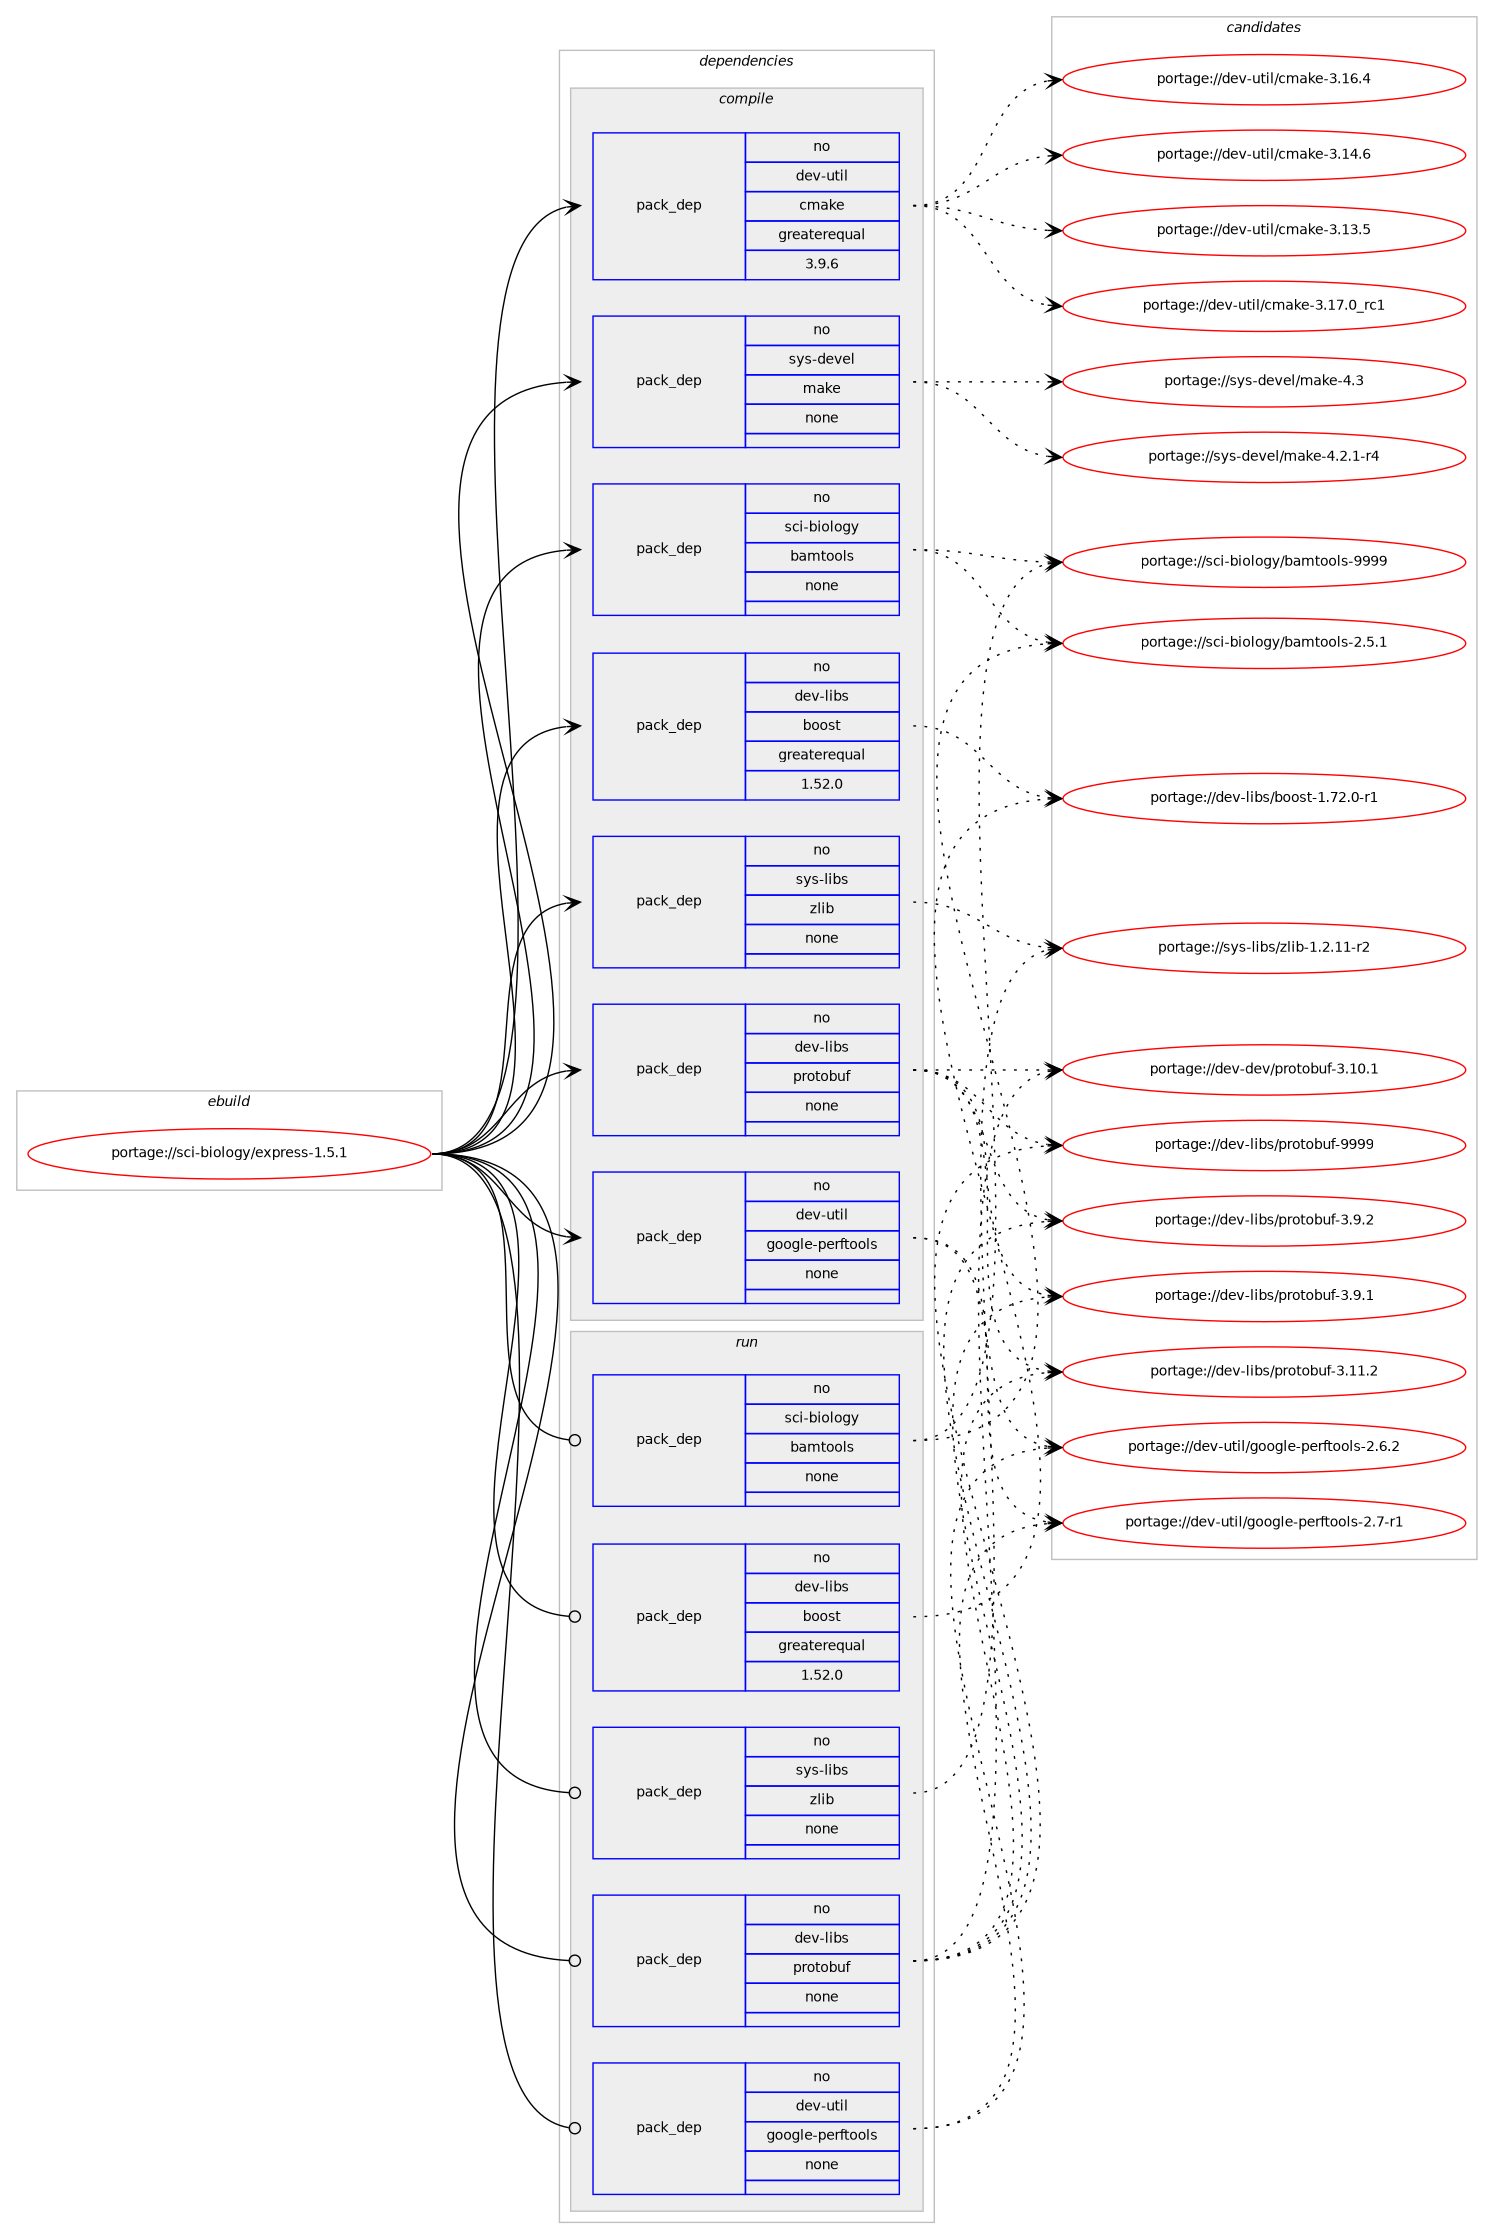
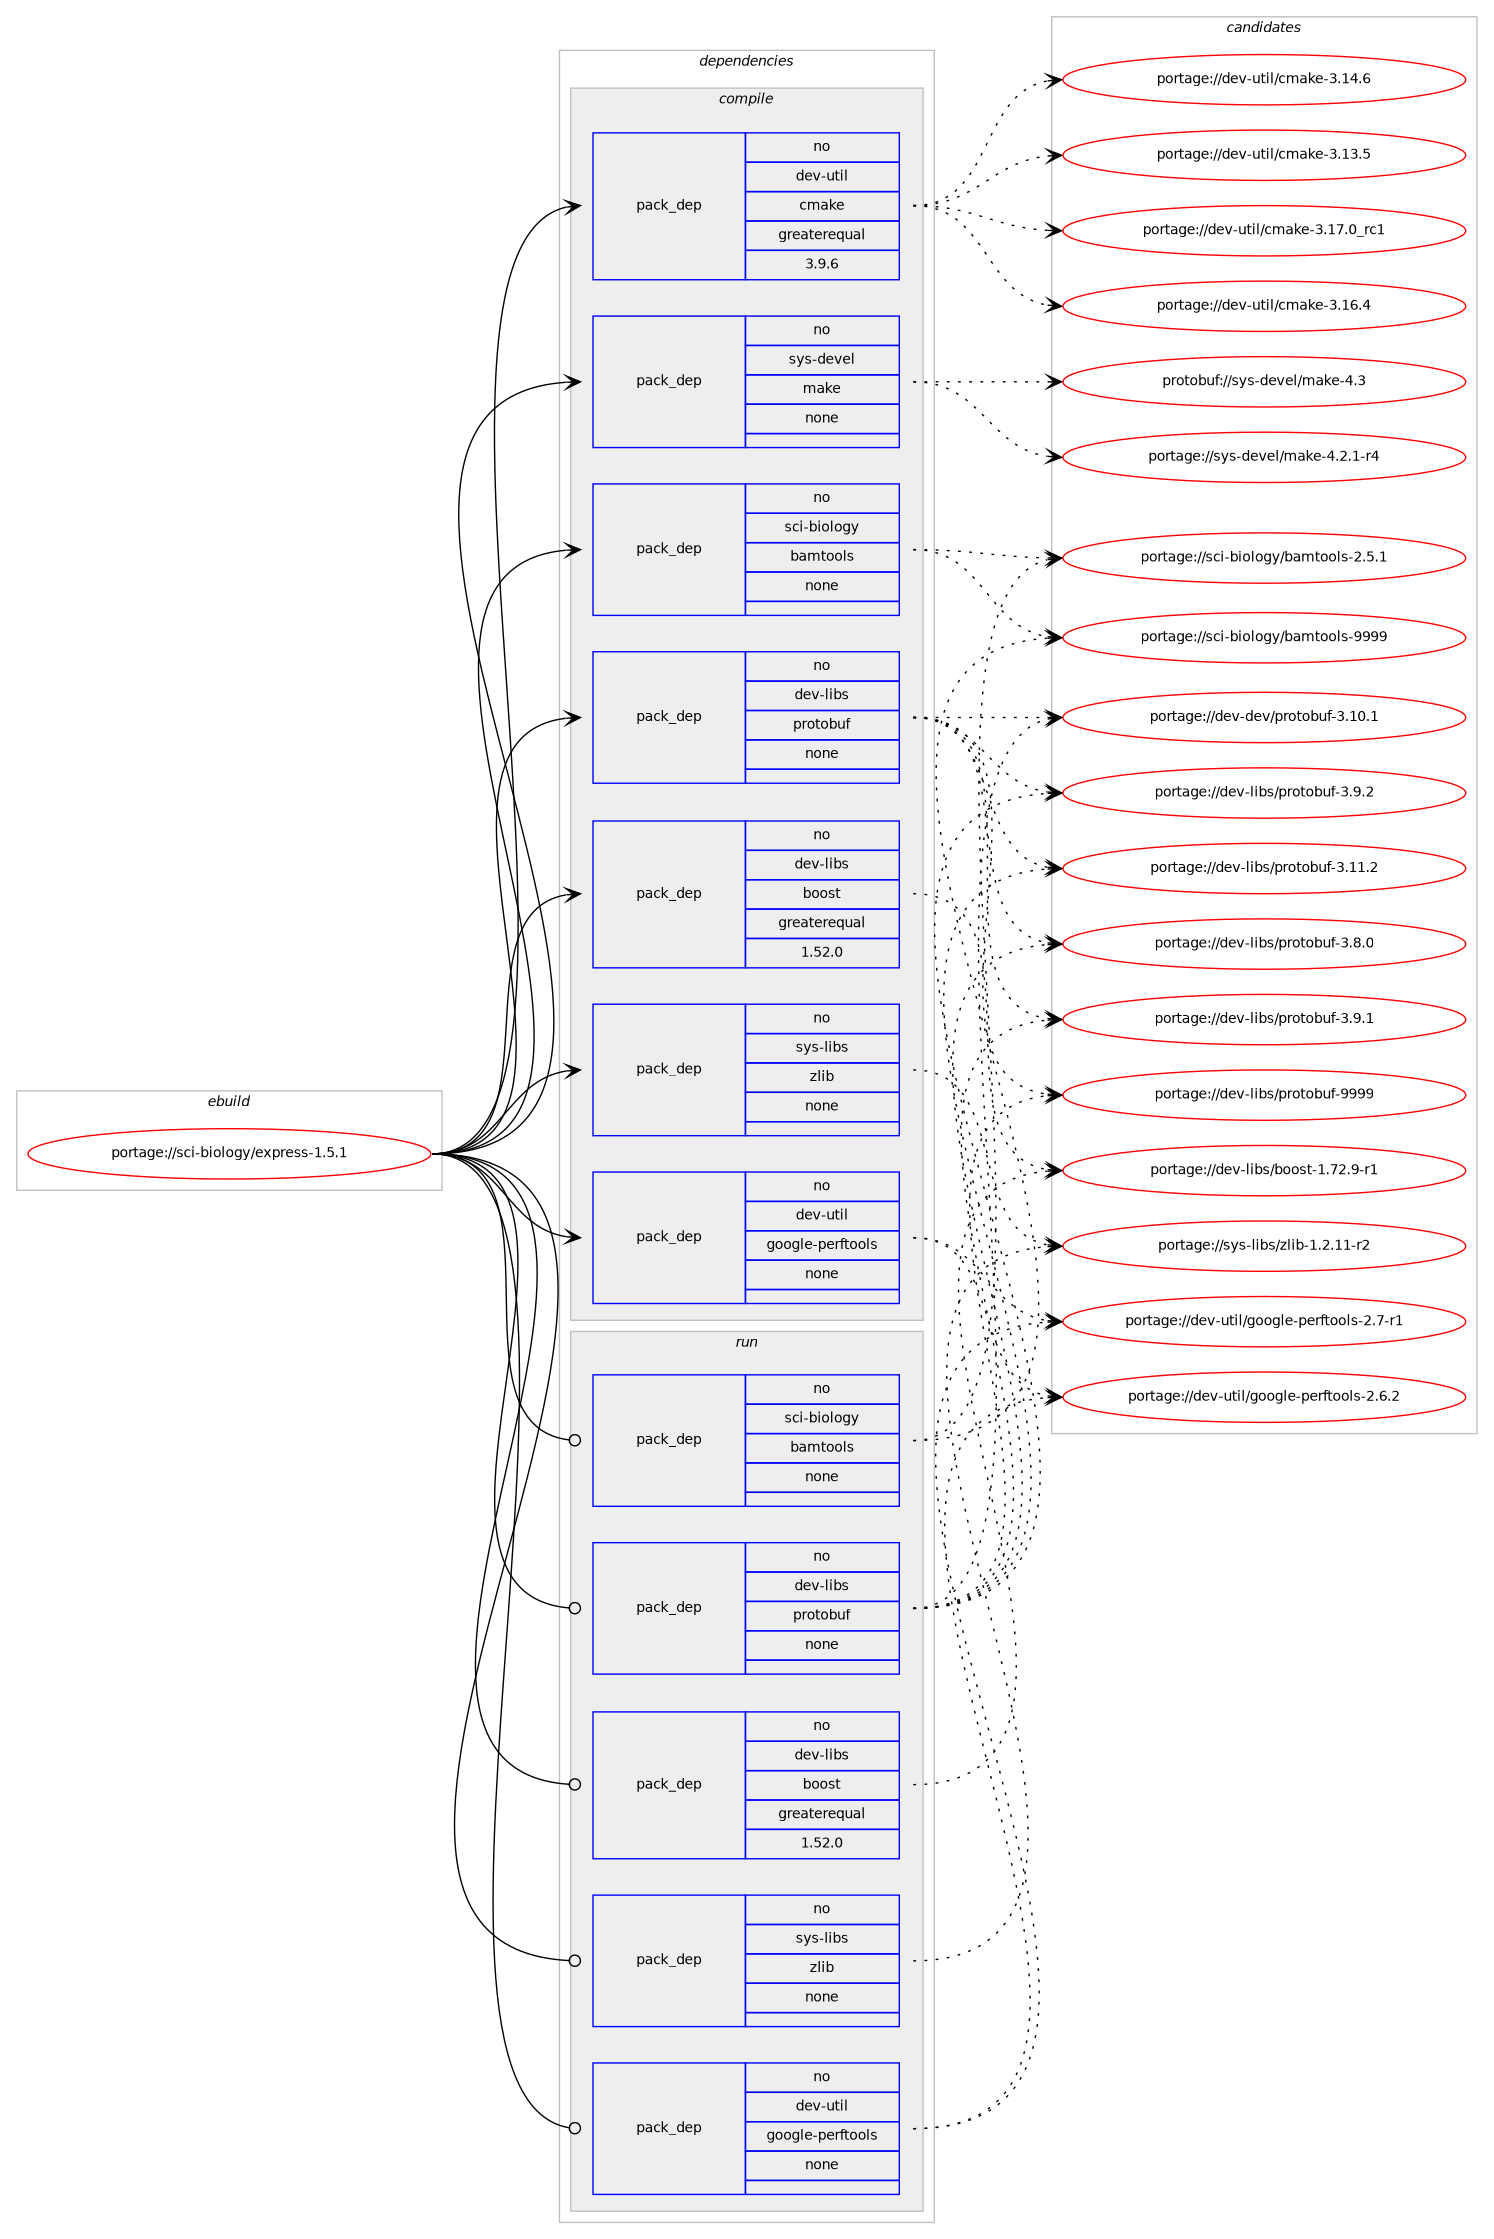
node "portage://sys-devel/make-4.3": label "portage://sys-devel/make-4.3" -> "protobuf://sys-devel/make-4.3"
node "portage://dev-libs/boost-1.72.0-r1": label "portage://dev-libs/boost-1.72.0-r1" -> "portage://dev-libs/boost-1.72.9-r1"
node "portage://dev-libs/protobuf-3.8.0": added
